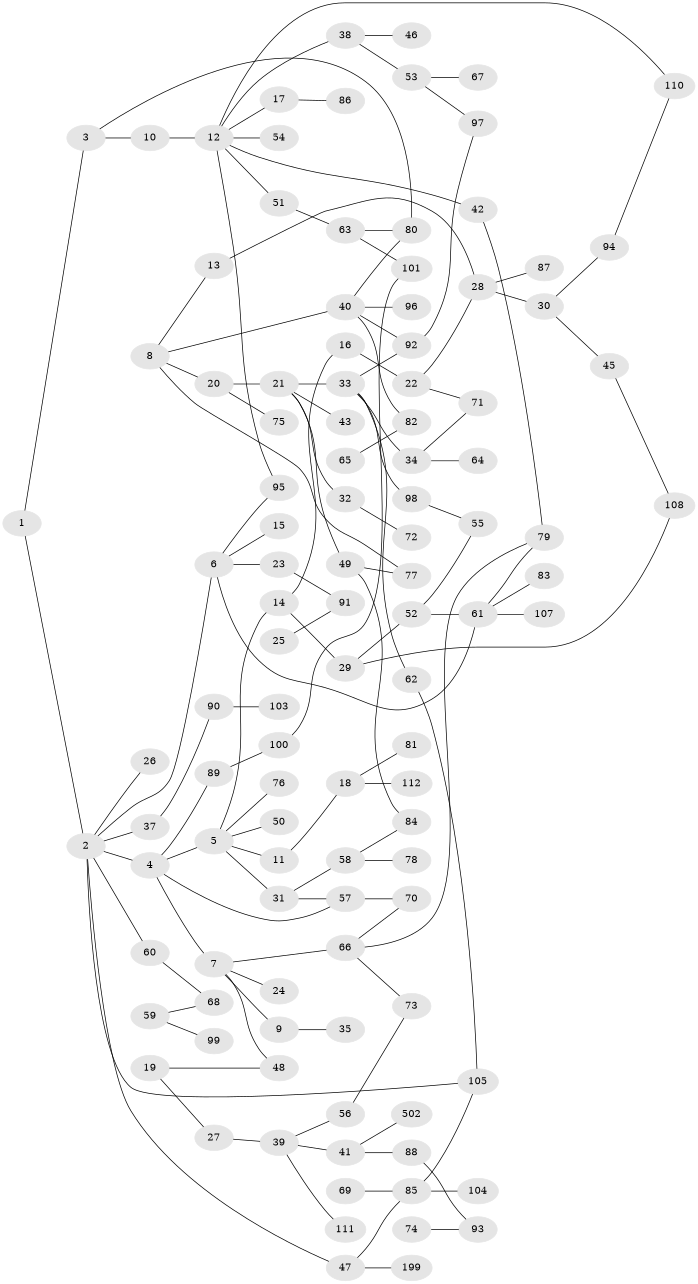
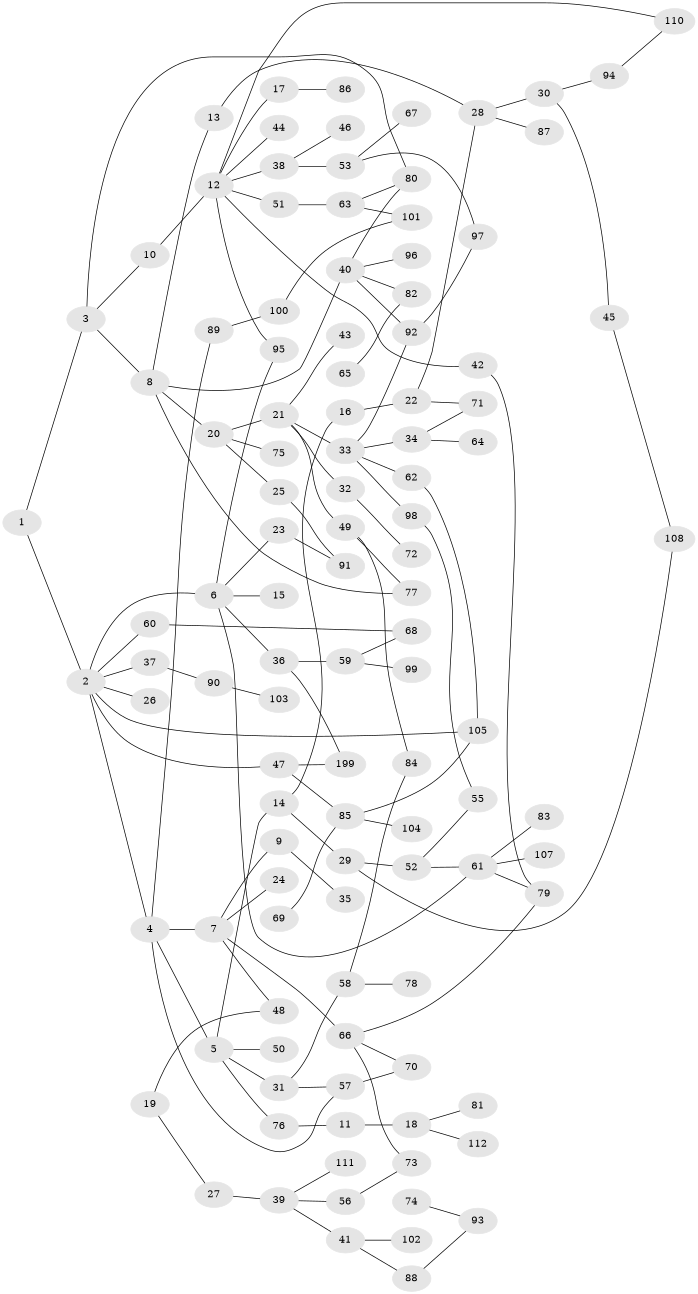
node "54": label "54" -> "44"
edge "3" -- "8": added
edge "20" -- "25": added
node "36": added
edge "5" -- "11": now "76" -- "11"
node "502": label "502" -> "102"
